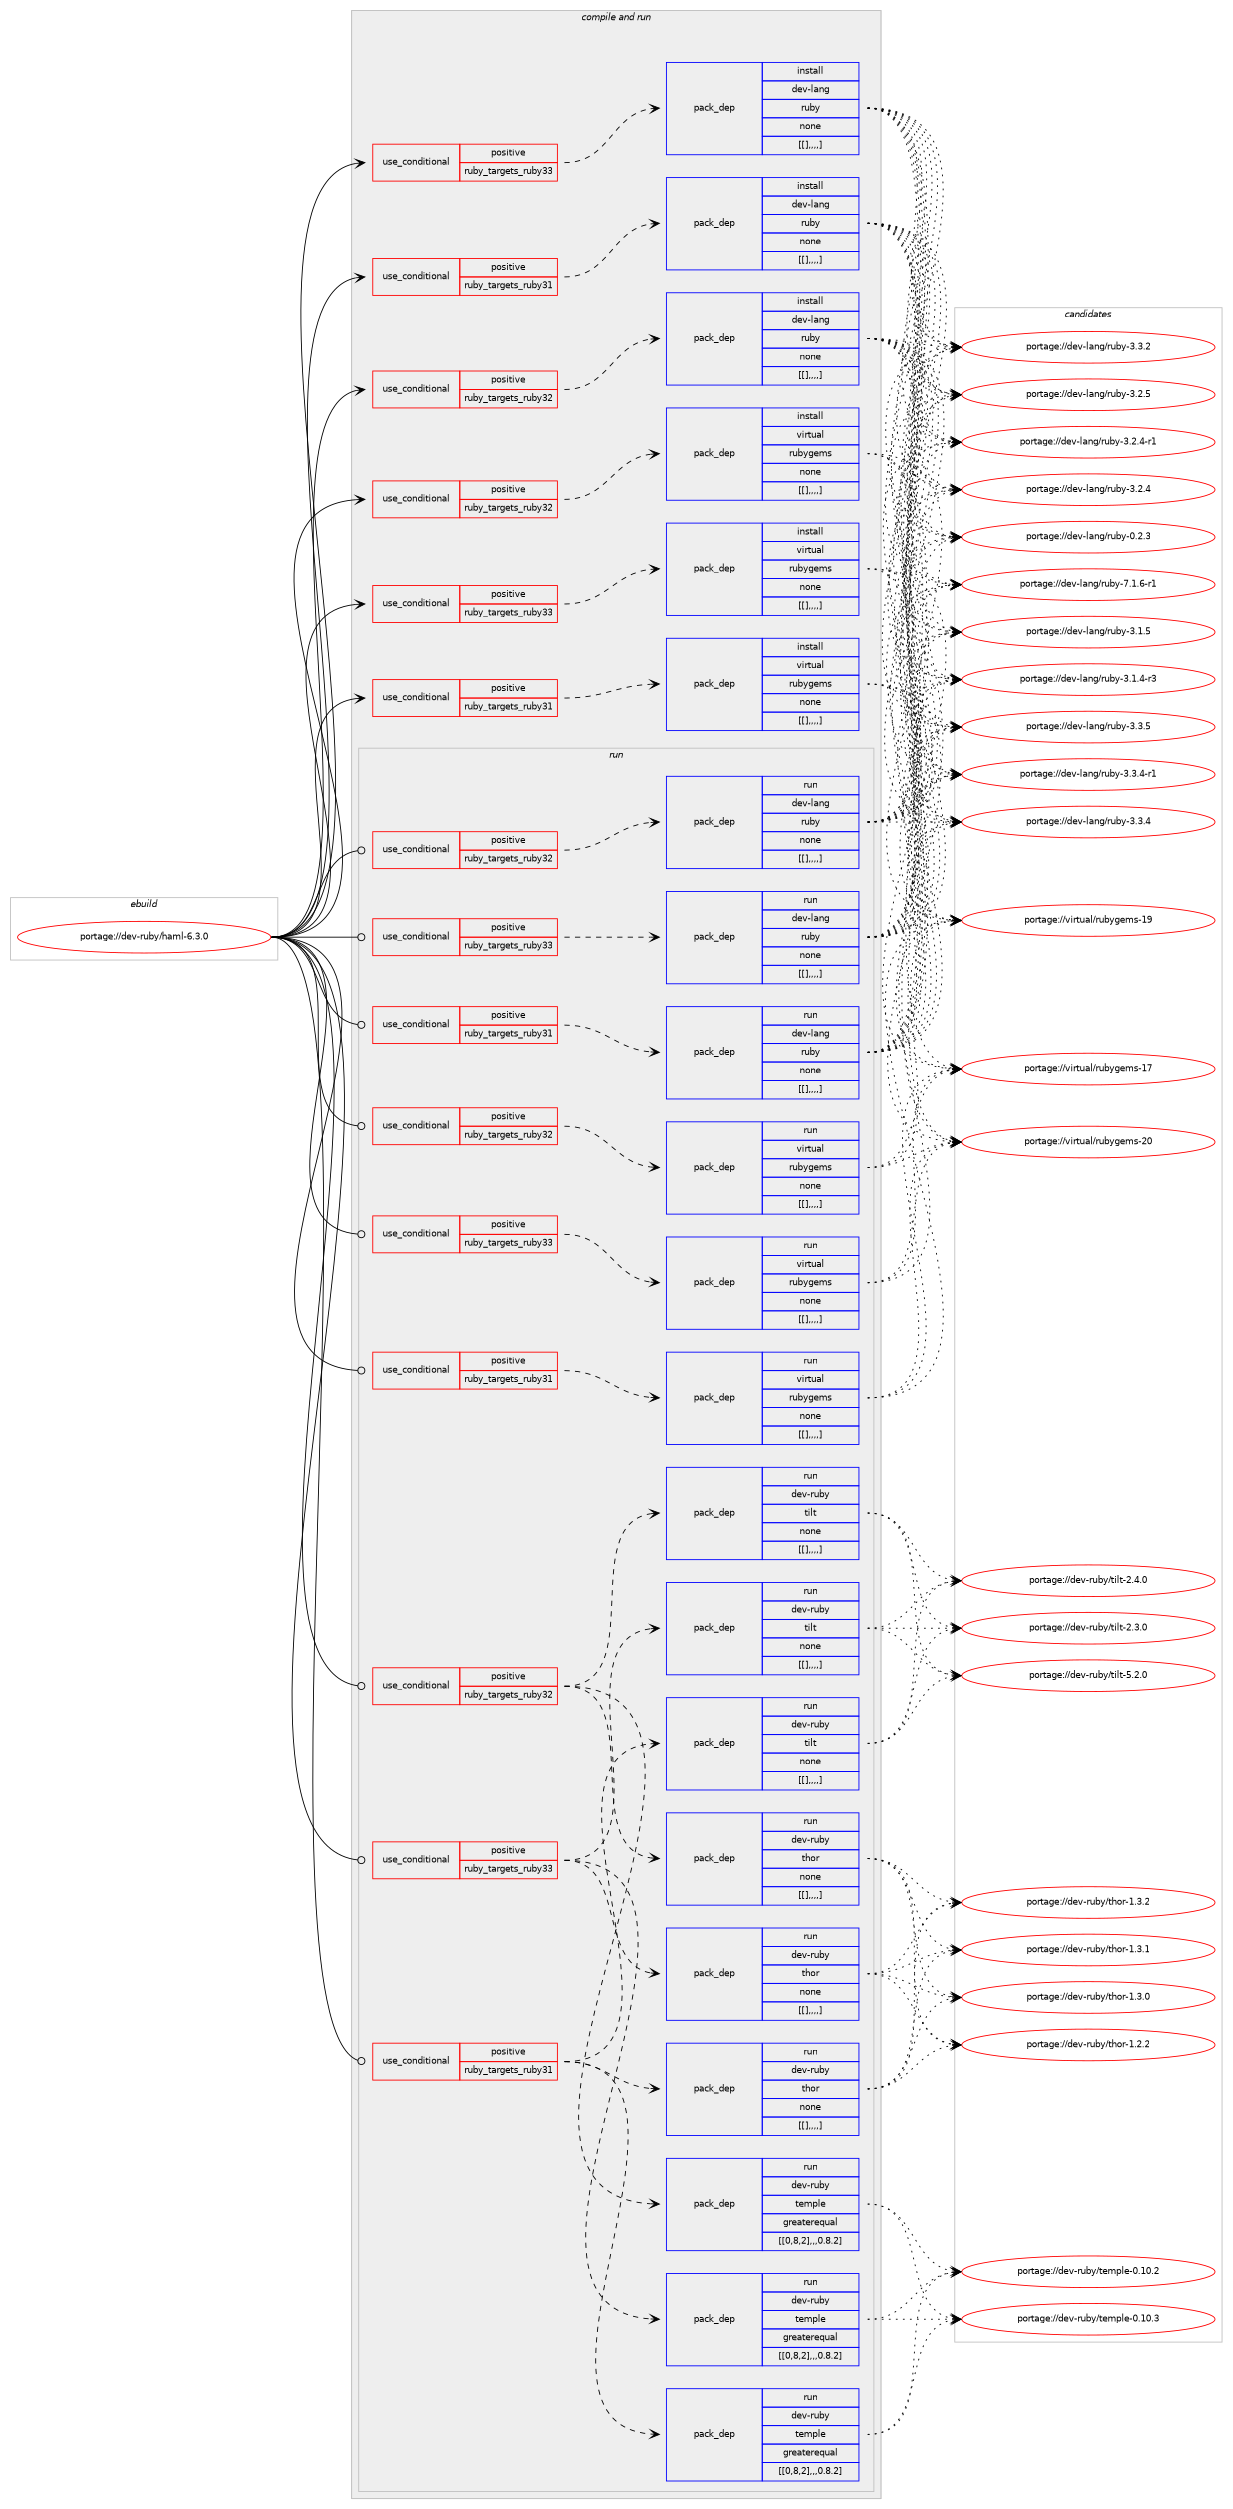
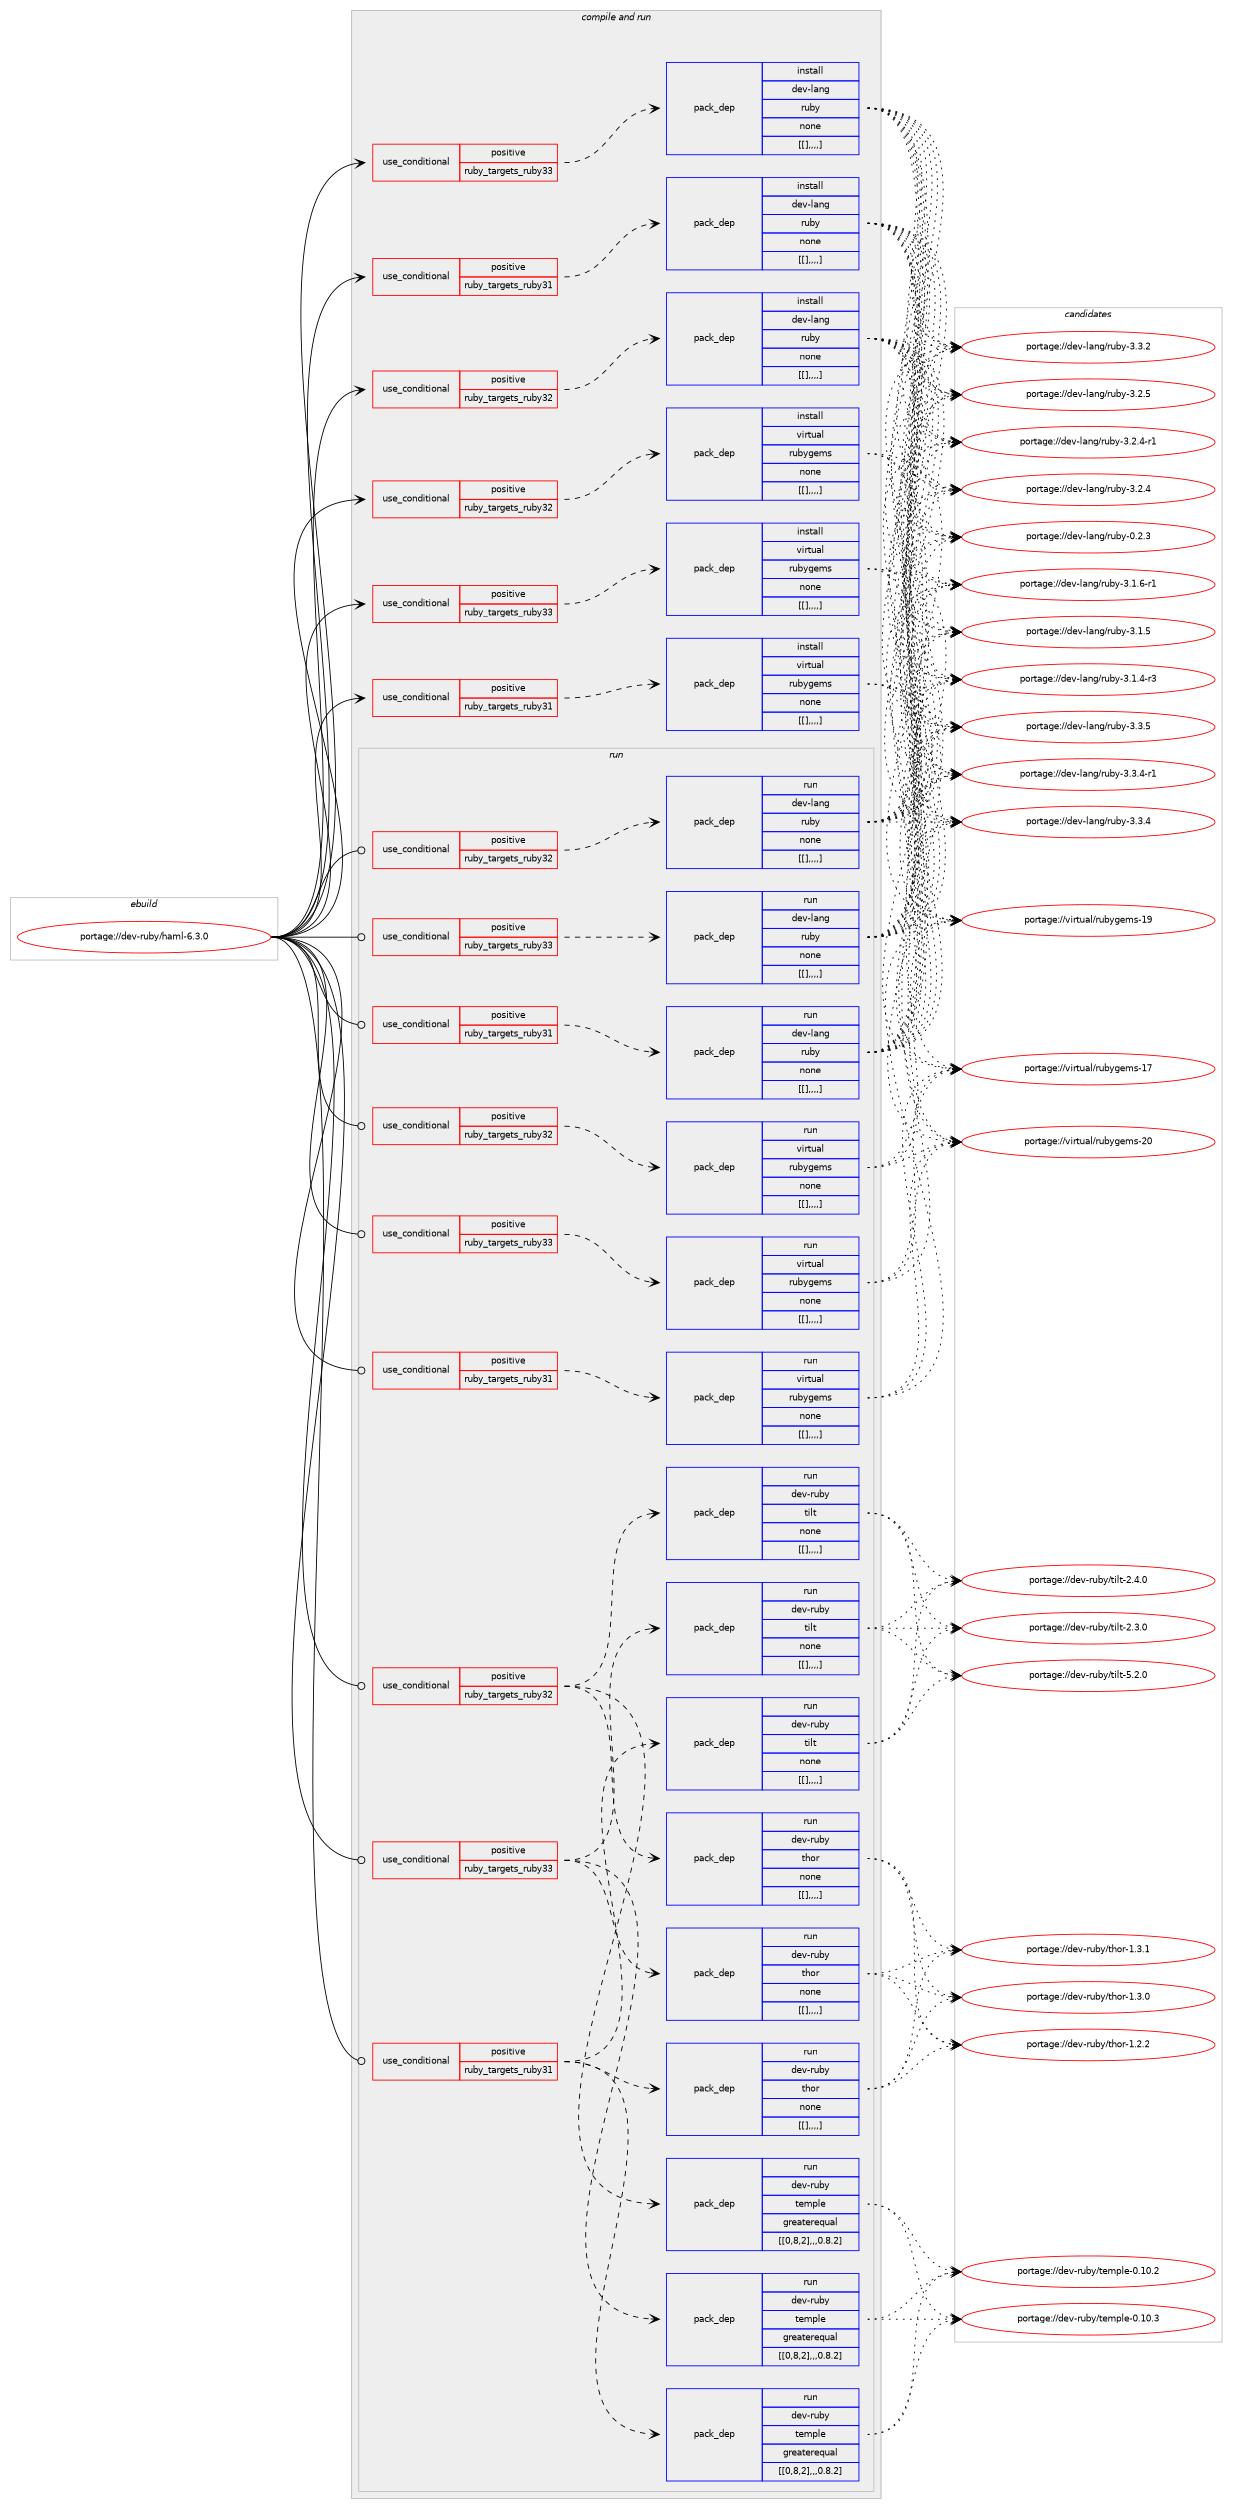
node "portage://dev-lang/ruby-7.1.6-r1": label "portage://dev-lang/ruby-7.1.6-r1" -> "portage://dev-lang/ruby-3.1.6-r1"
node "portage://dev-ruby/thor-1.3.2": removed
